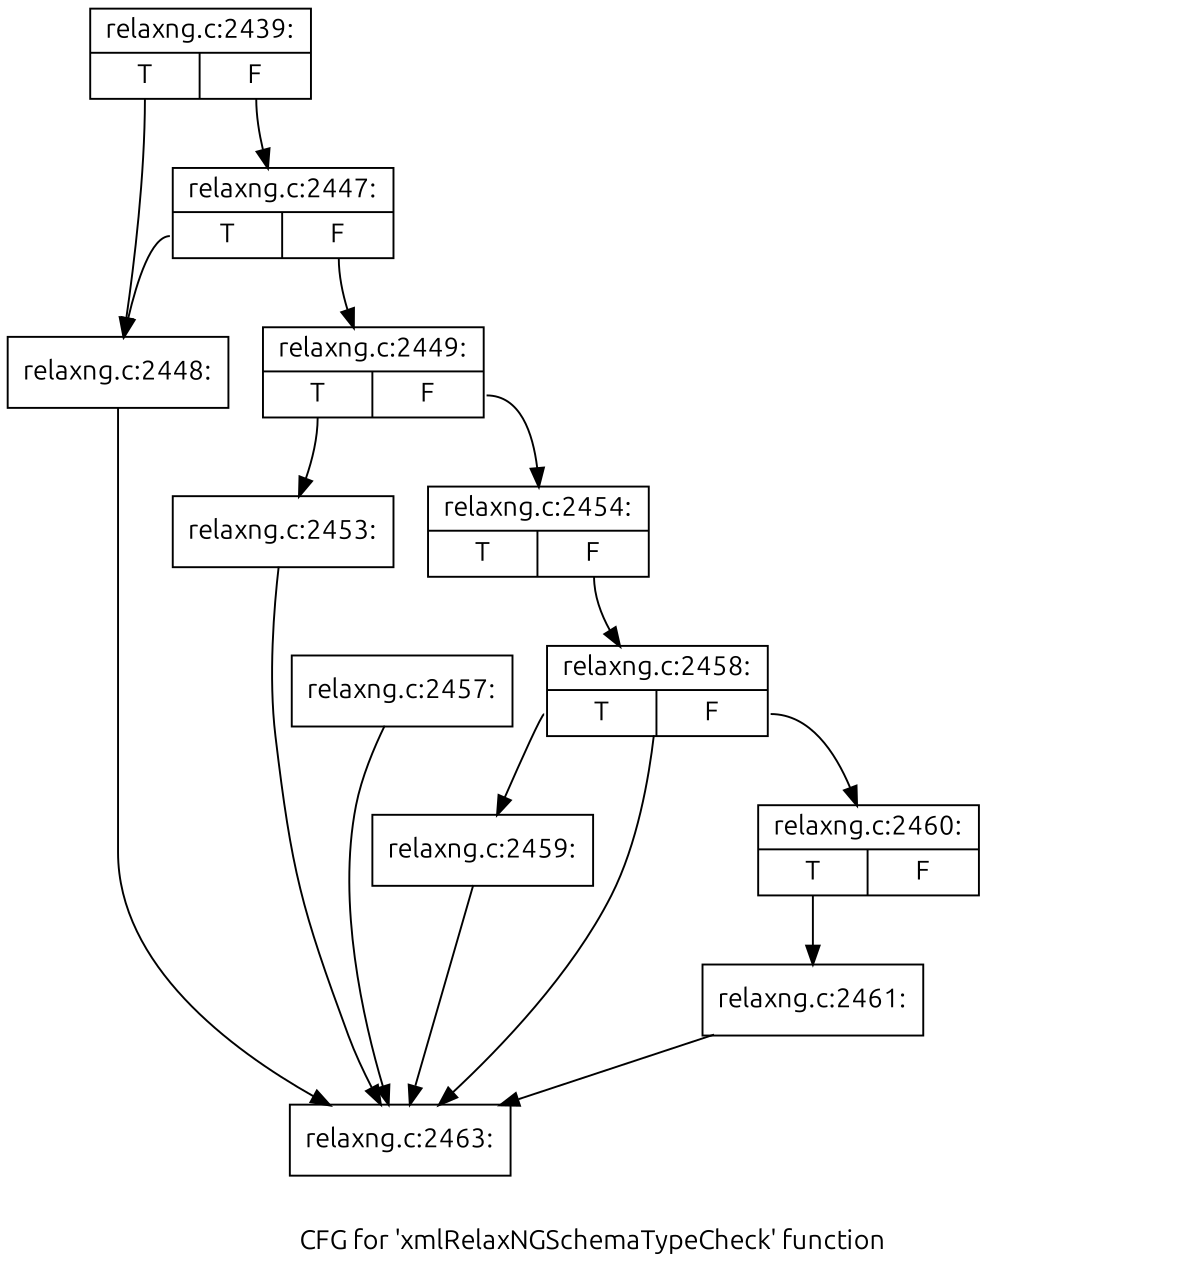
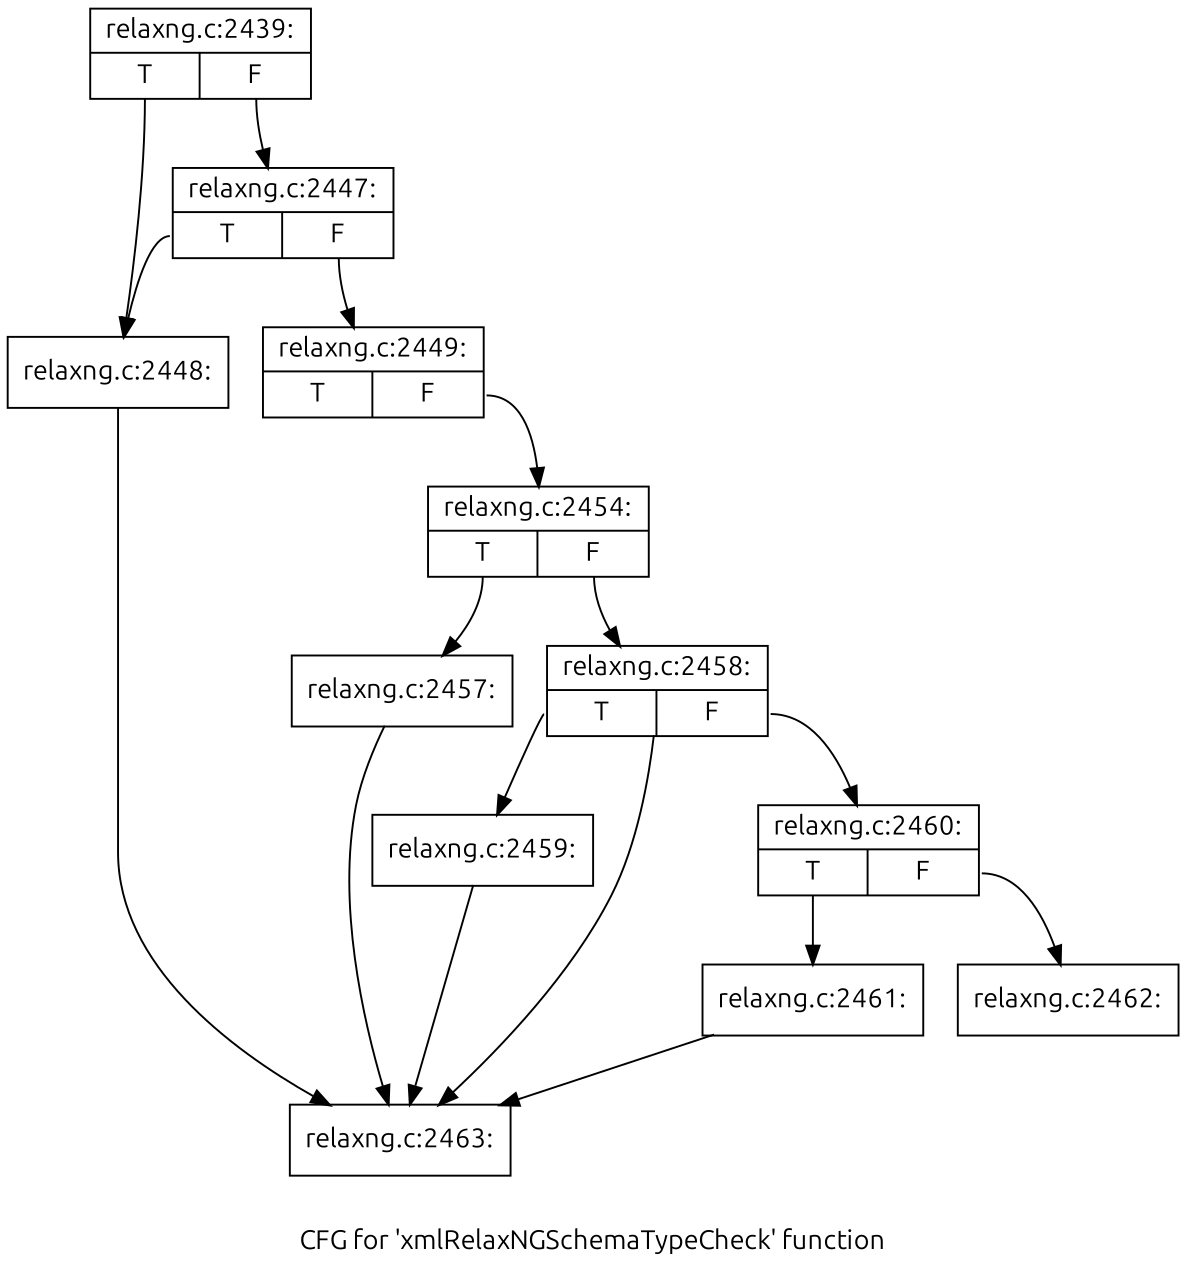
node "relaxng.c:2453:": removed
edge "relaxng.c:2454:" -> "relaxng.c:2457:": added
node "relaxng.c:2462:": added
